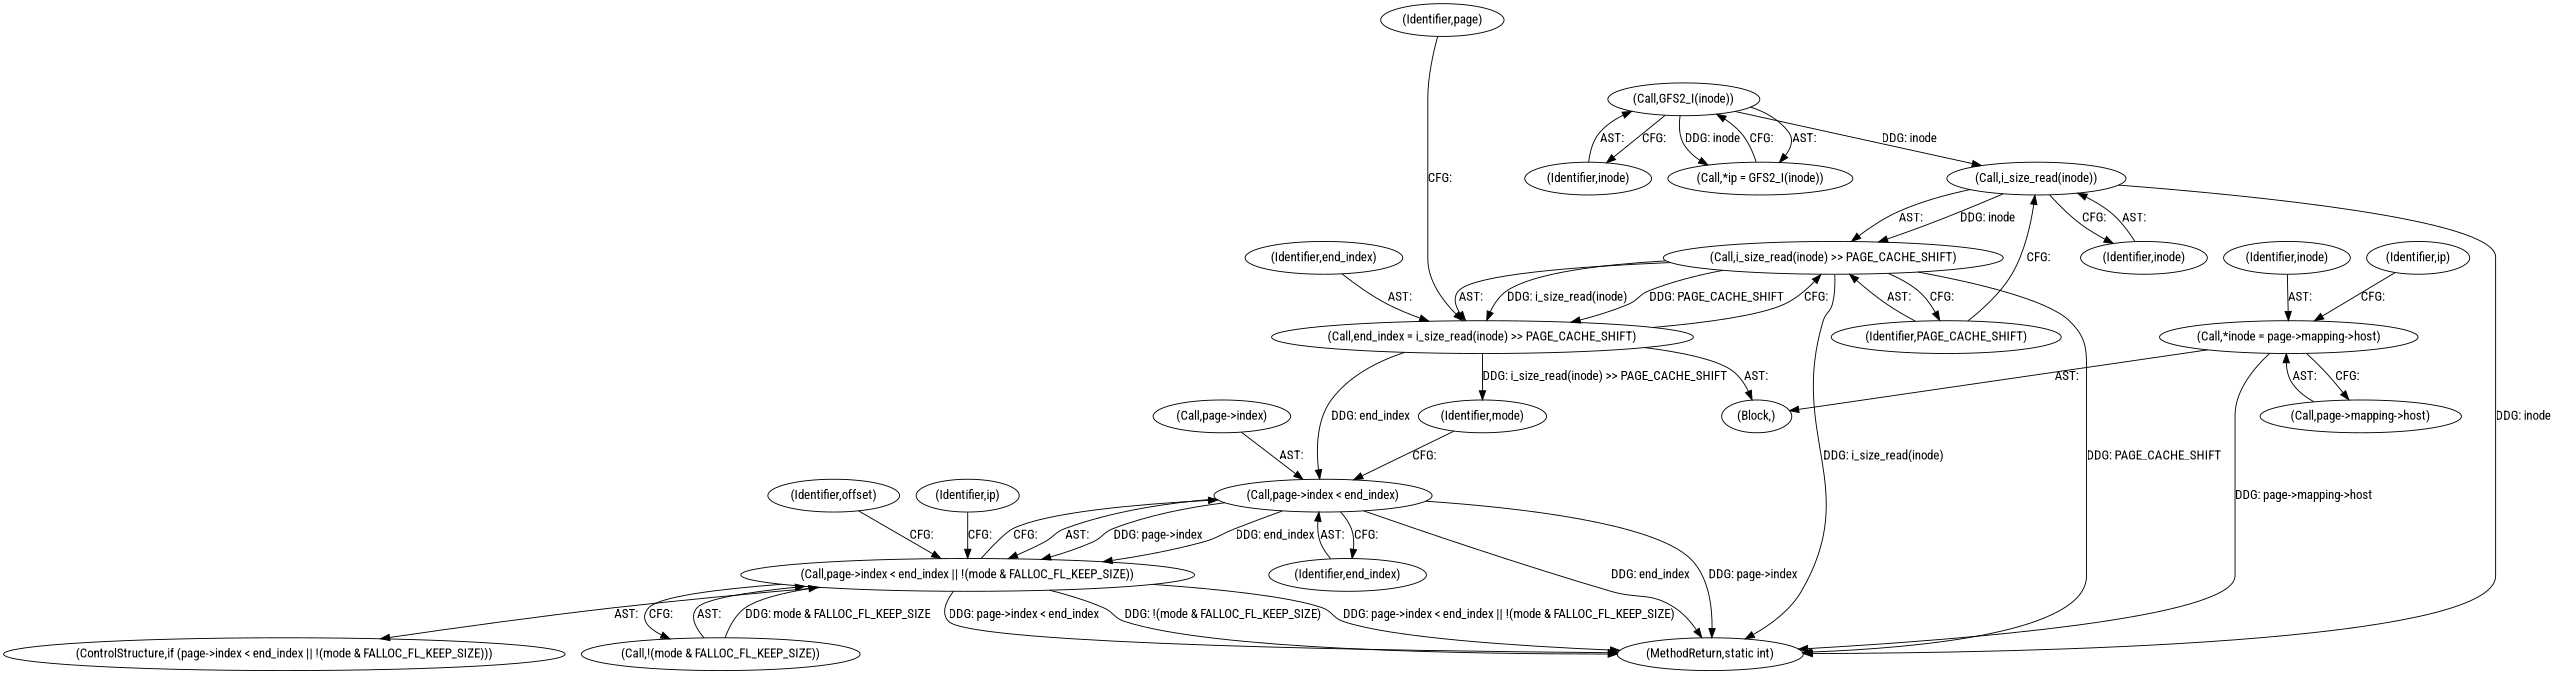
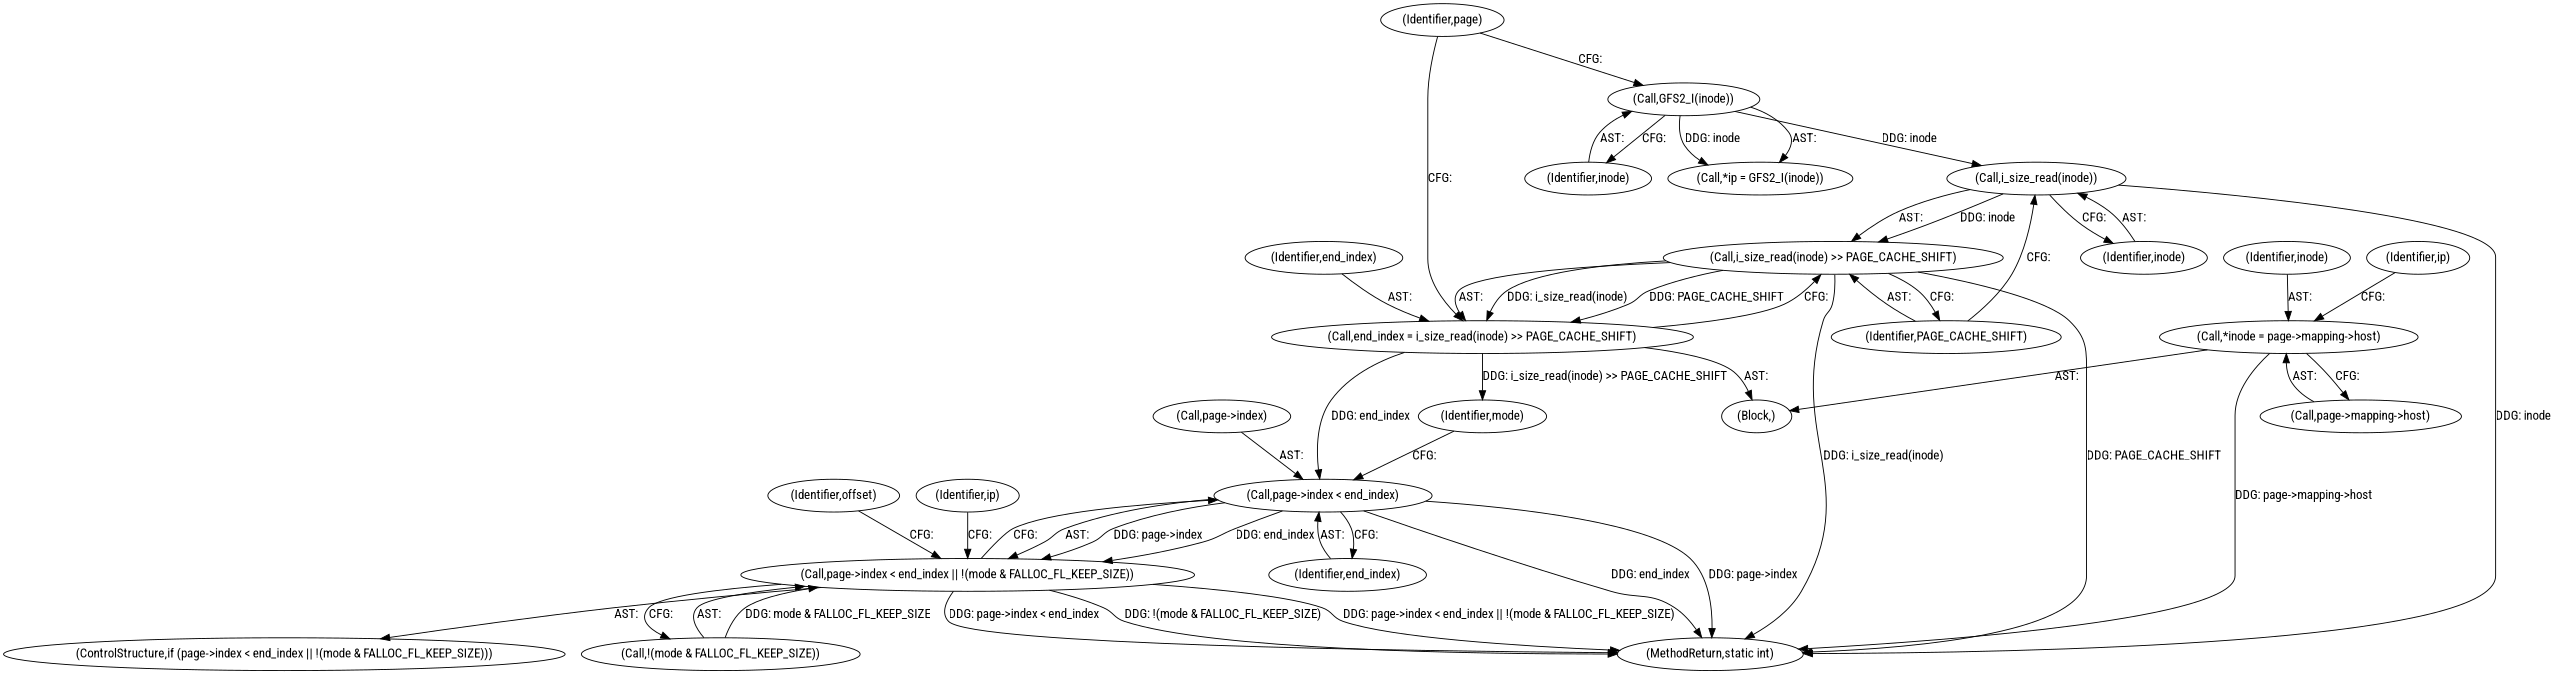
edge "(Call,*ip = GFS2_I(inode))" -> "(Call,GFS2_I(inode))": now "(Identifier,page)" -> "(Call,GFS2_I(inode))"
